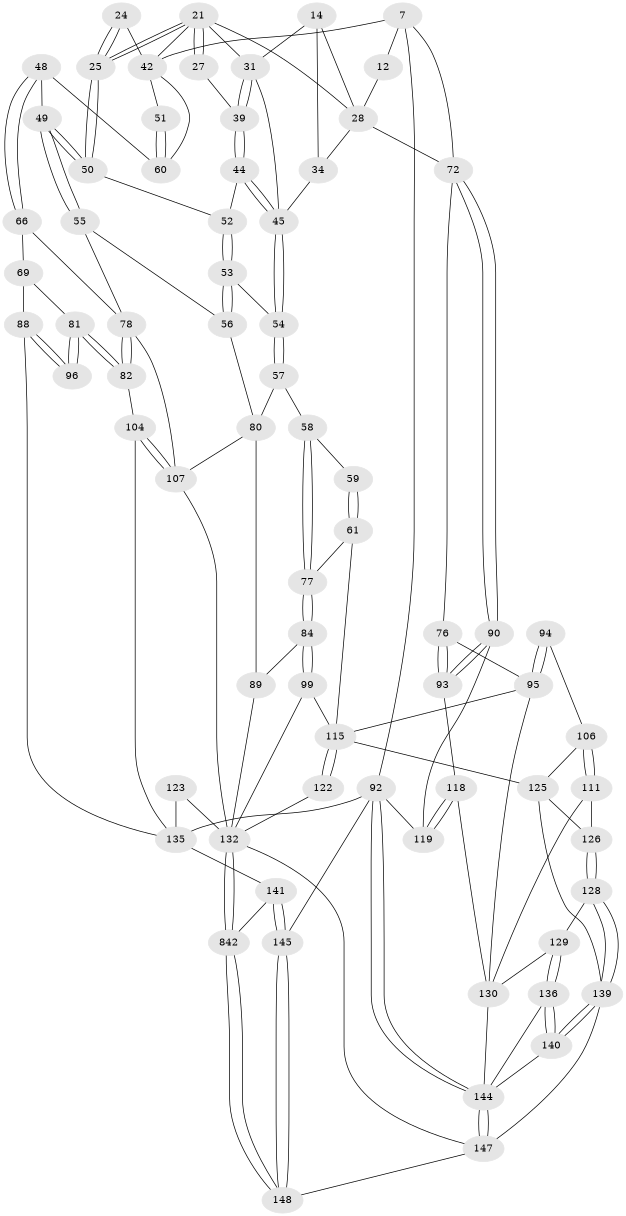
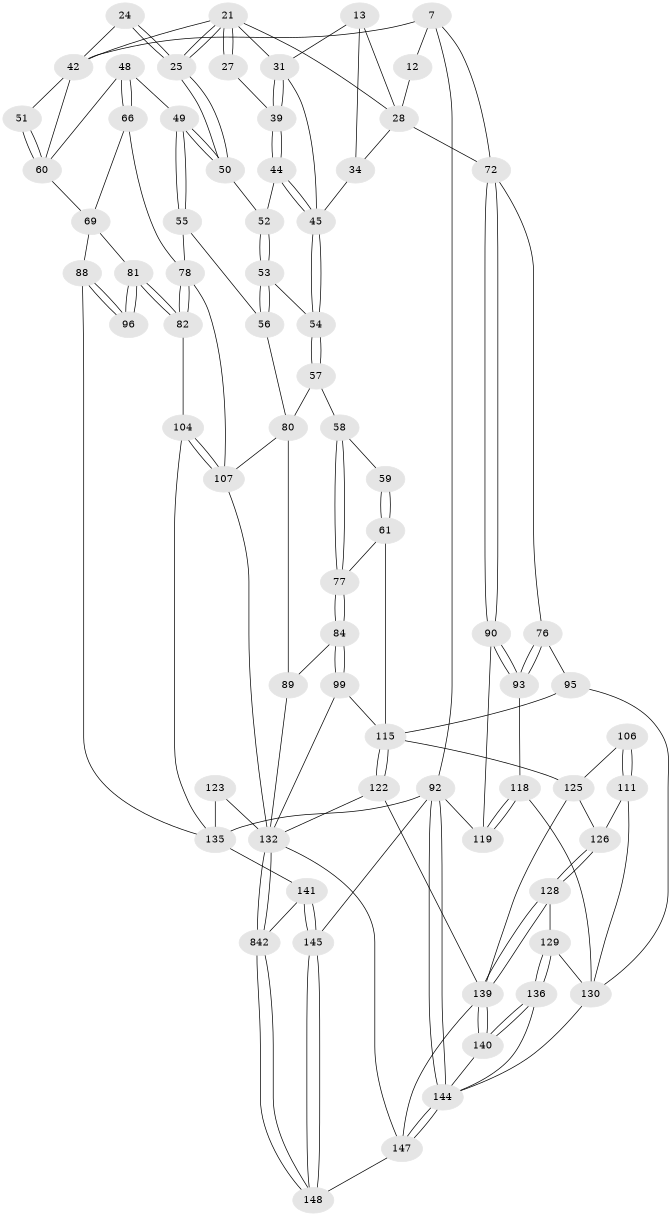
node "14": label "14" -> "13"
edge "60" -- "69": added
node "94": removed
edge "122" -- "139": added
